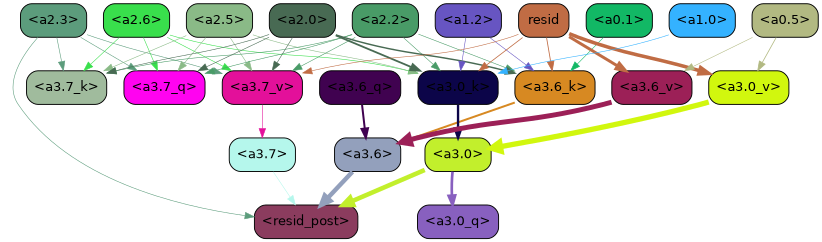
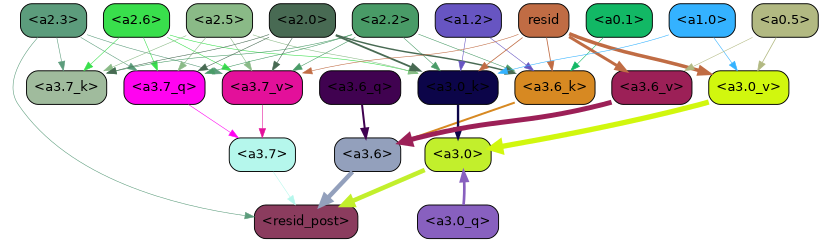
edge "<a1.0>" -> "<a3.0_v>": added
edge "<a3.7_q>" -> "<a3.7>": added
edge "<a3.0>" -> "<a3.0_q>": reversed
